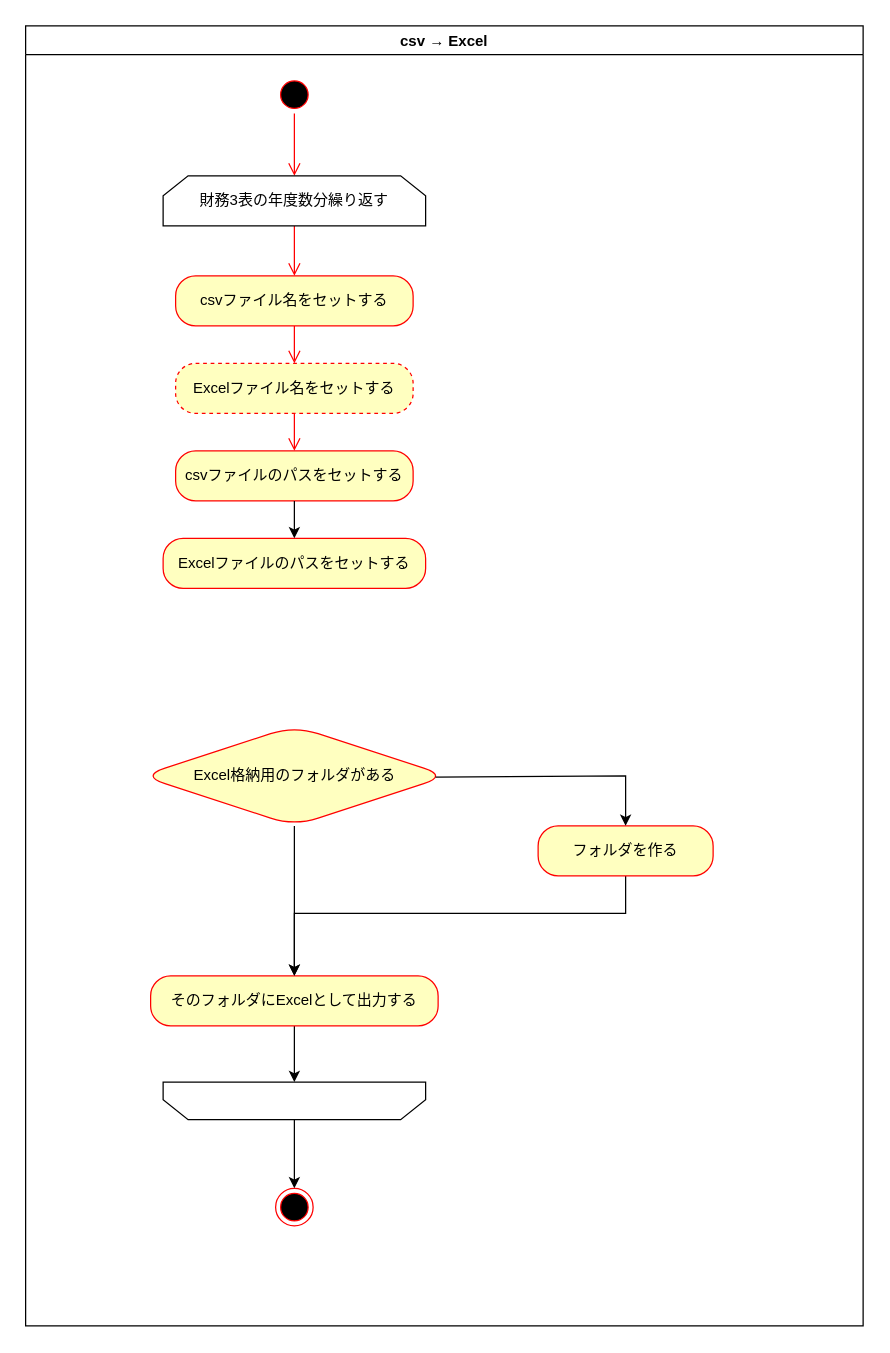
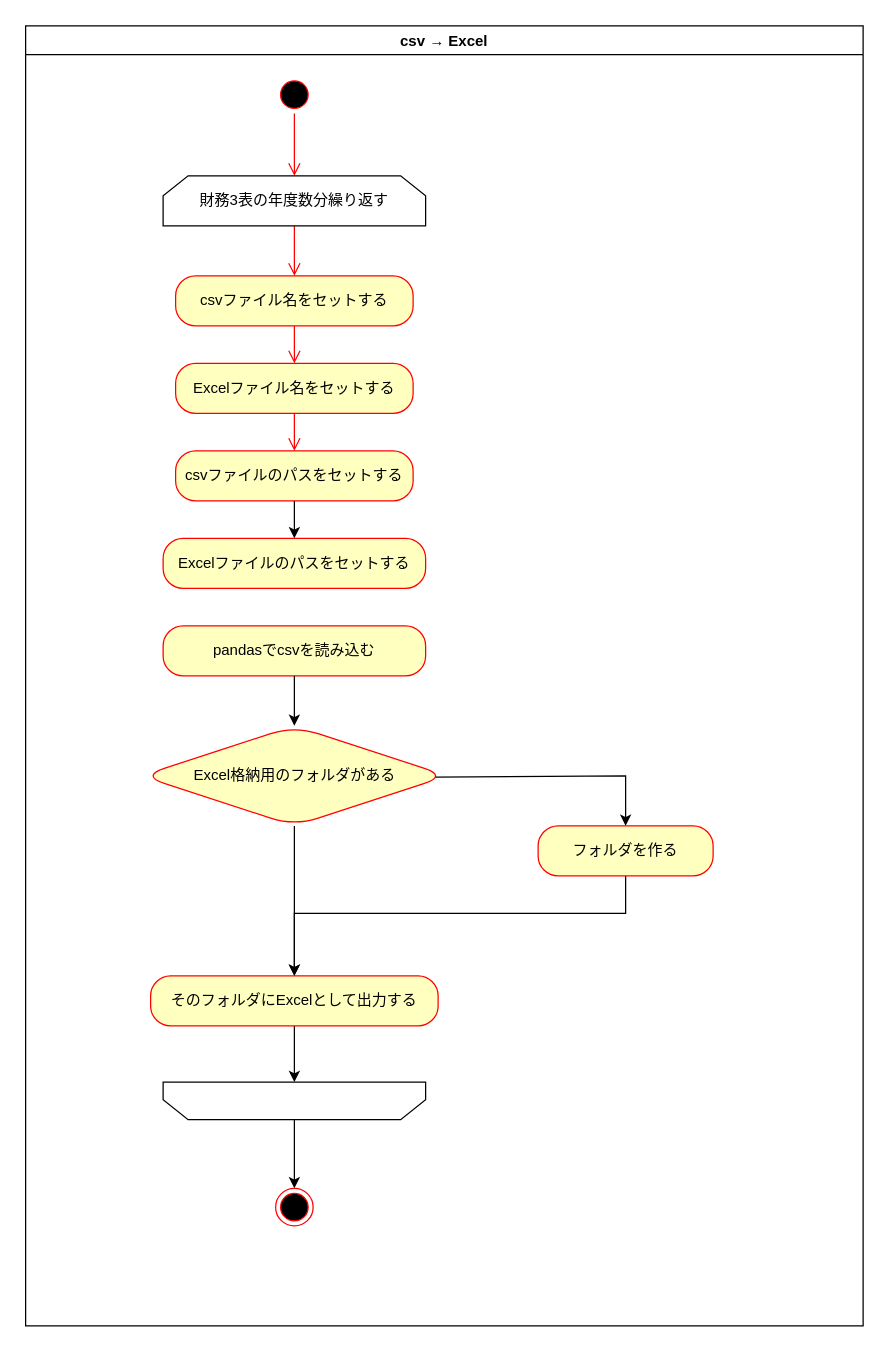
node "Excelファイル名をセットする": style dashed -> solid
node "pandasでcsvを読み込む": added
edge "pandasでcsvを読み込む" -> "Excel格納用のフォルダがある": added
